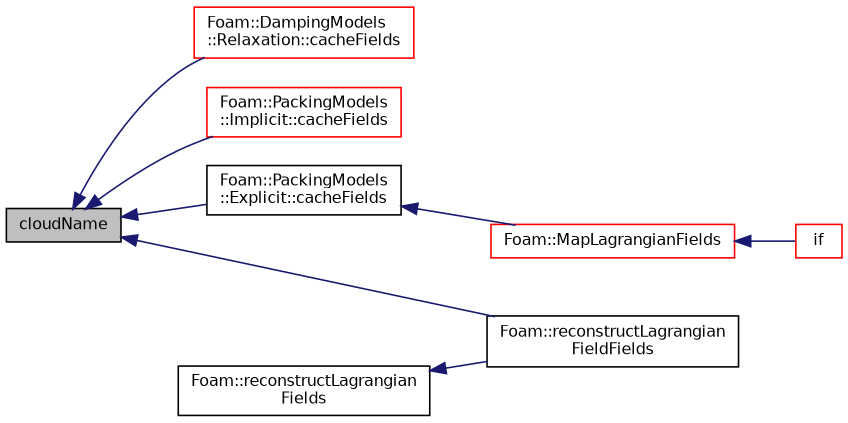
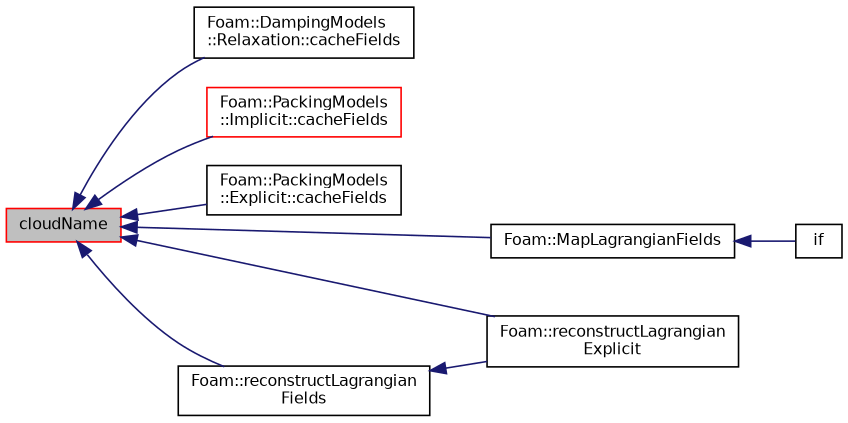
node "Foam::DampingModels ::Relaxation::cacheFields": color red -> black
edge "Foam::MapLagrangianFields" -> "Foam::PackingModels ::Explicit::cacheFields": now "Foam::MapLagrangianFields" -> "cloudName"
node "cloudName": color black -> red
node "Foam::MapLagrangianFields": color red -> black
node "if": color red -> black
edge "Foam::reconstructLagrangian Fields" -> "cloudName": added
node "Foam::reconstructLagrangian FieldFields": label "Foam::reconstructLagrangian FieldFields" -> "Foam::reconstructLagrangian Explicit"
